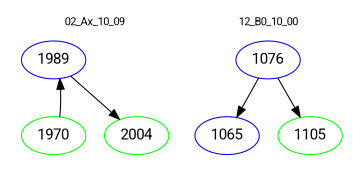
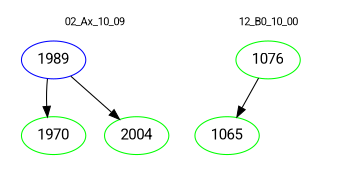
node "1076": color blue -> green
edge "1970" -> "1989": reversed
node "1065": color blue -> green
node "1105": removed
